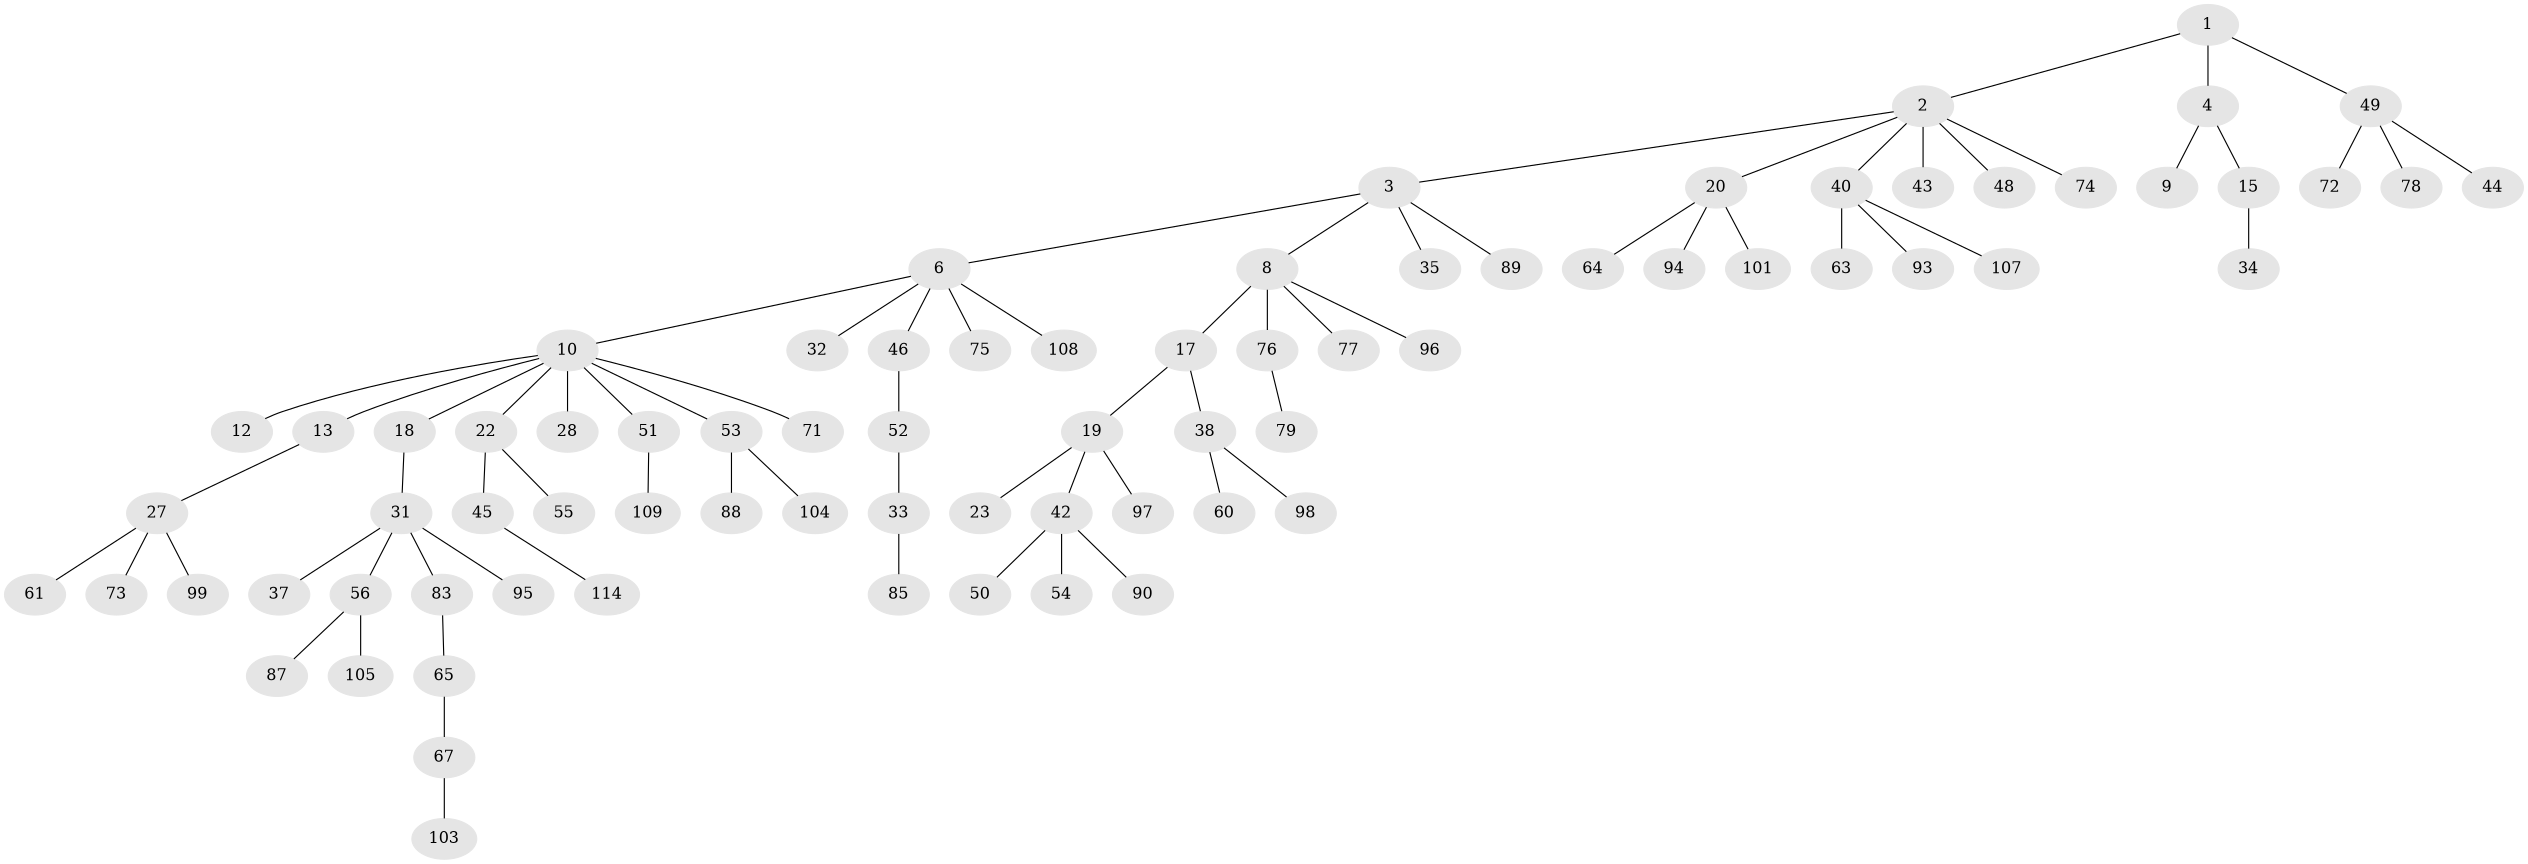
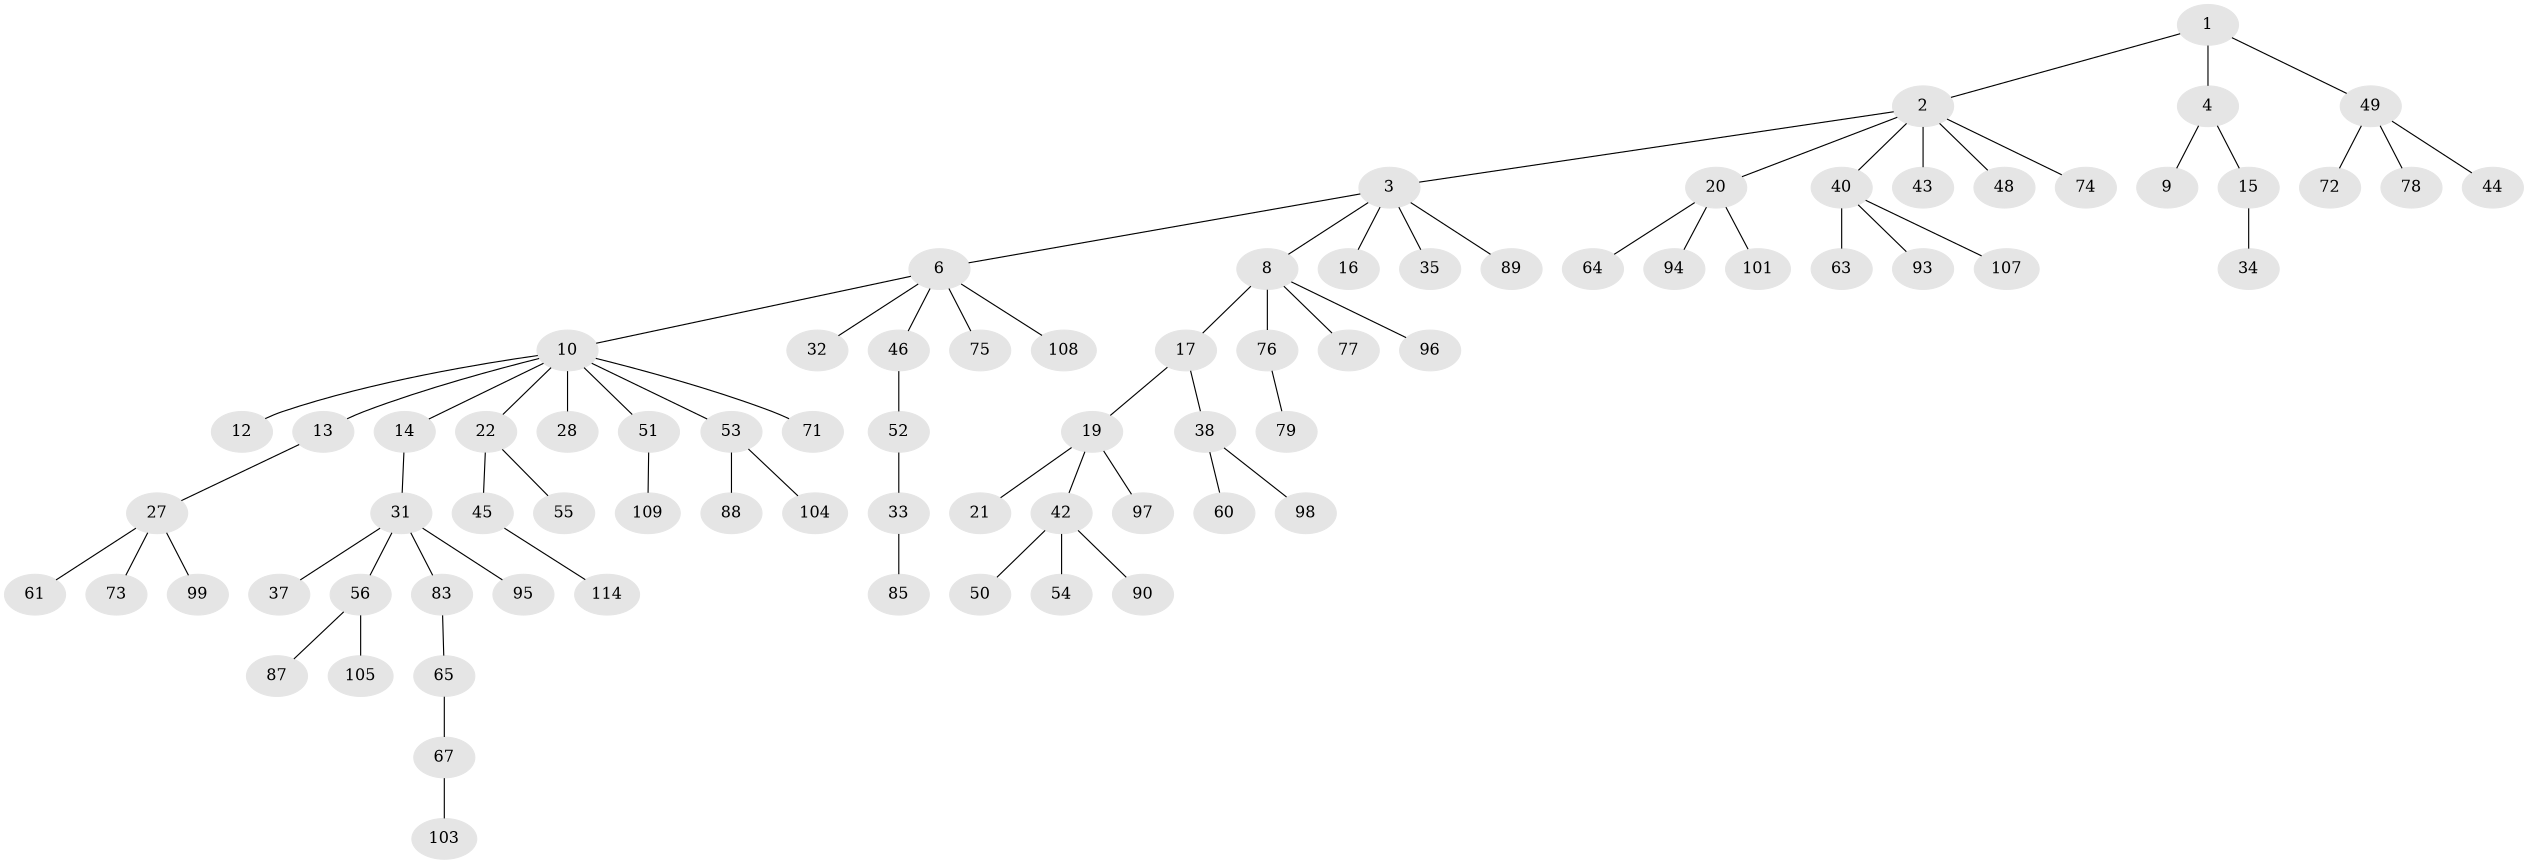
node "16": added
node "18": label "18" -> "14"
node "23": label "23" -> "21"
